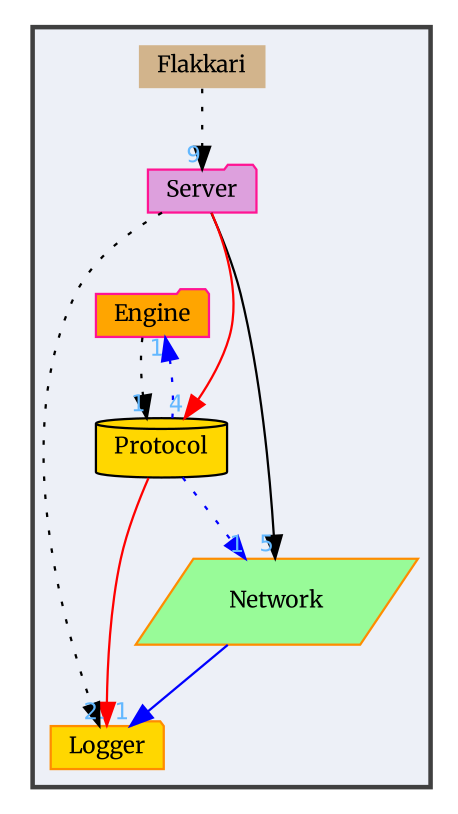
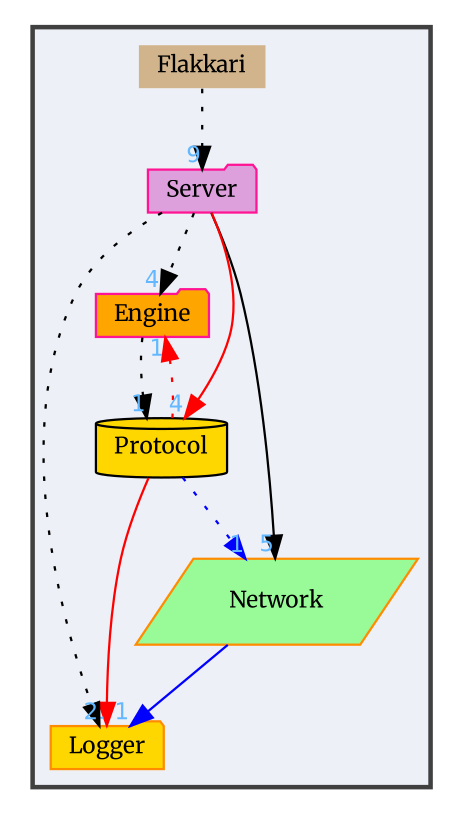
edge "Server" -> "Engine": added
edge "Protocol" -> "Engine": color blue -> red
